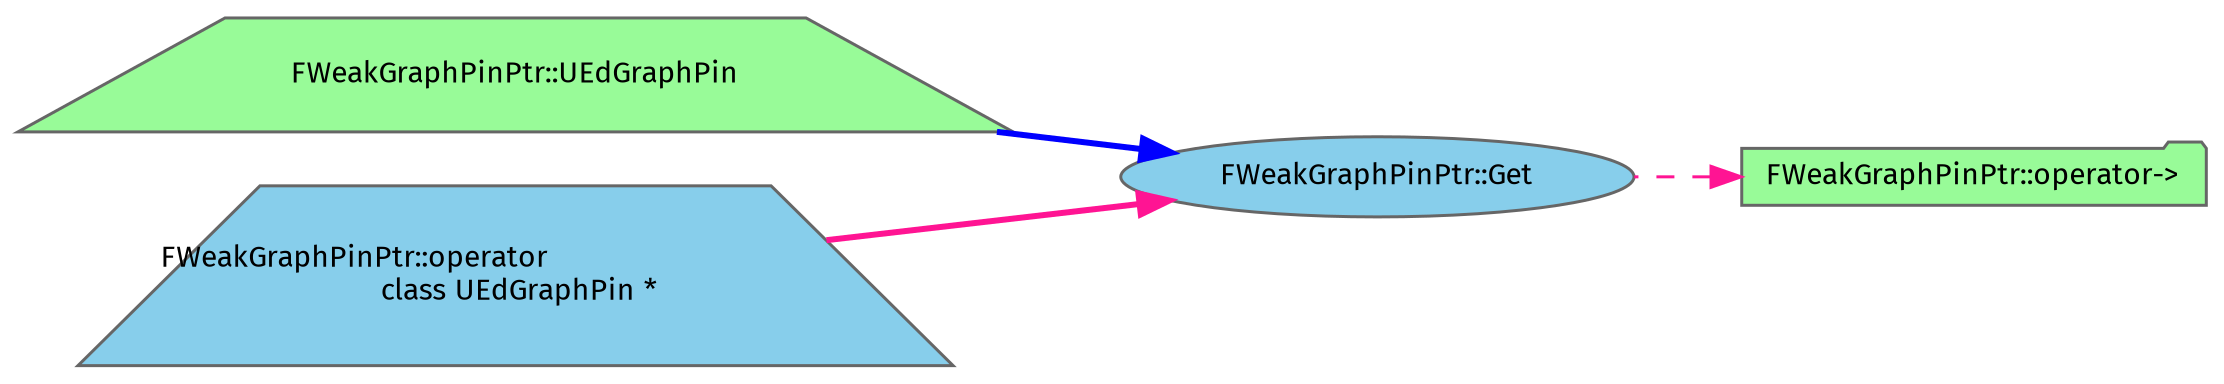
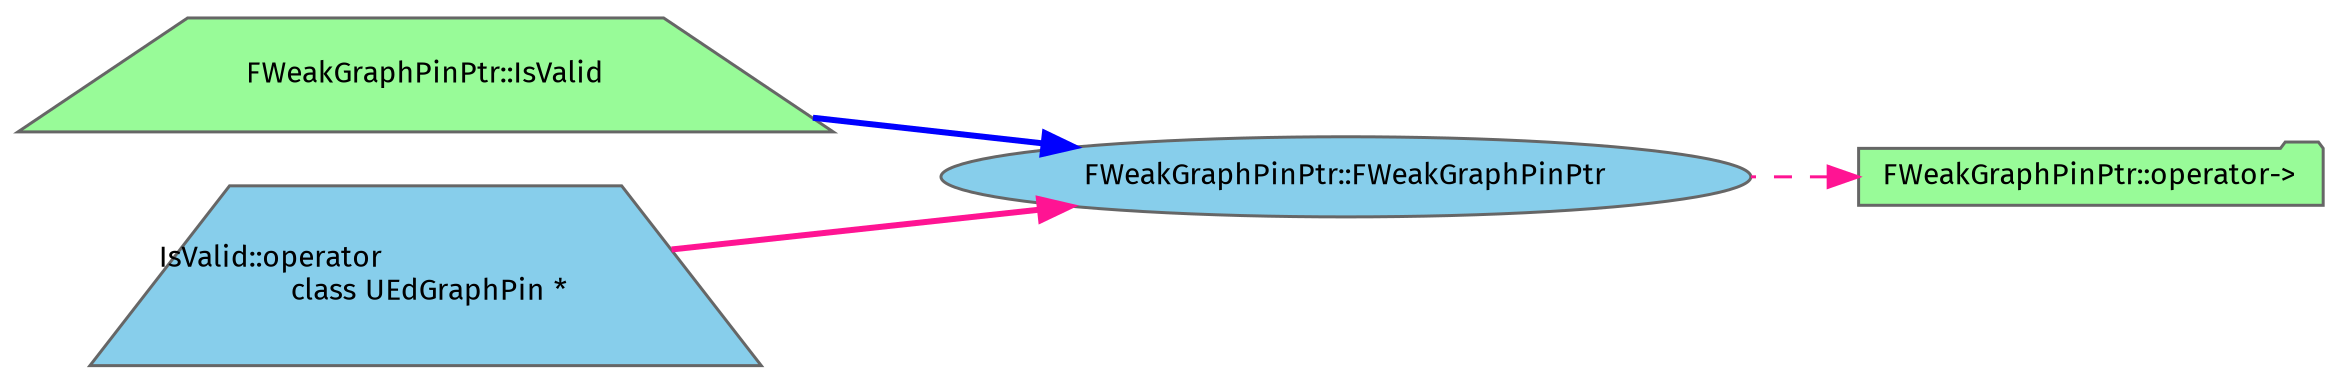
node "FWeakGraphPinPtr::UEdGraphPin": label "FWeakGraphPinPtr::UEdGraphPin" -> "FWeakGraphPinPtr::IsValid"
node "FWeakGraphPinPtr::Get": label "FWeakGraphPinPtr::Get" -> "FWeakGraphPinPtr::FWeakGraphPinPtr"
node "FWeakGraphPinPtr::operator class UEdGraphPin *": label "FWeakGraphPinPtr::operator class UEdGraphPin *" -> "IsValid::operator class UEdGraphPin *"
